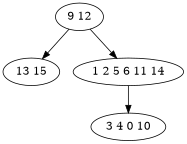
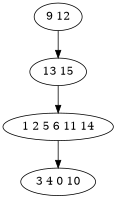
edge "9 12" -> "1 2 5 6 11 14": now "13 15" -> "1 2 5 6 11 14"
